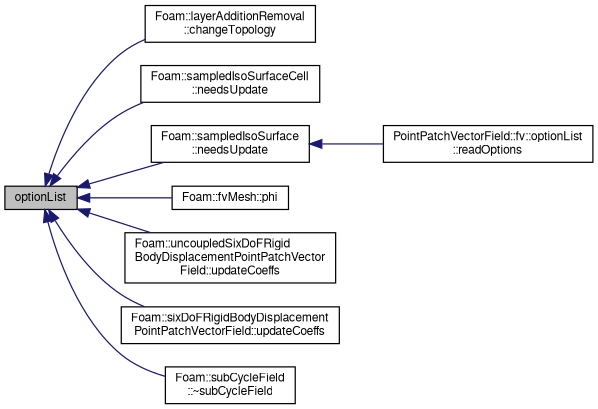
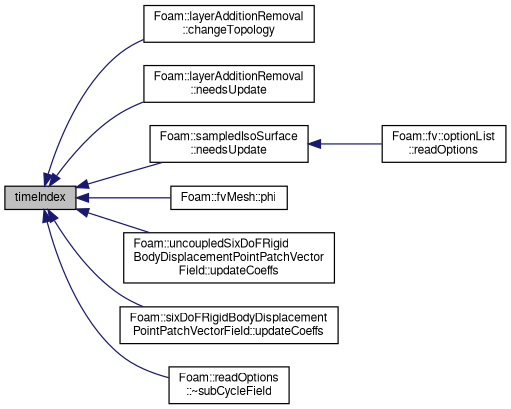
node "Foam::sampledIsoSurfaceCell ::needsUpdate": label "Foam::sampledIsoSurfaceCell ::needsUpdate" -> "Foam::layerAdditionRemoval ::needsUpdate"
node "PointPatchVectorField::fv::optionList ::readOptions": label "PointPatchVectorField::fv::optionList ::readOptions" -> "Foam::fv::optionList ::readOptions"
node "optionList": label "optionList" -> "timeIndex"
node "Foam::subCycleField ::~subCycleField": label "Foam::subCycleField ::~subCycleField" -> "Foam::readOptions ::~subCycleField"
